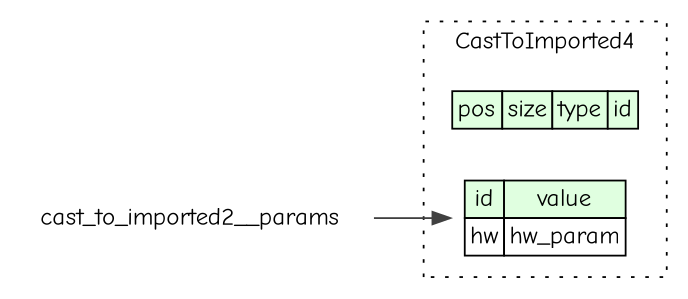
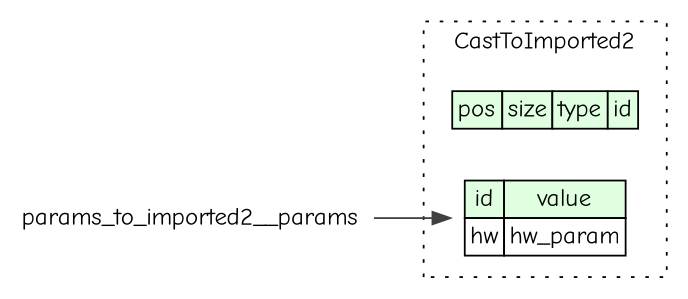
cluster "CastToImported4": label "CastToImported4" -> "CastToImported2"
node "cast_to_imported2__params": label "cast_to_imported2__params" -> "params_to_imported2__params"
